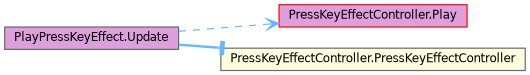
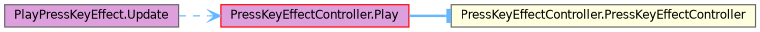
edge "PlayPressKeyEffect.Update" -> "PressKeyEffectController.PressKeyEffectController": now "PressKeyEffectController.Play" -> "PressKeyEffectController.PressKeyEffectController"
